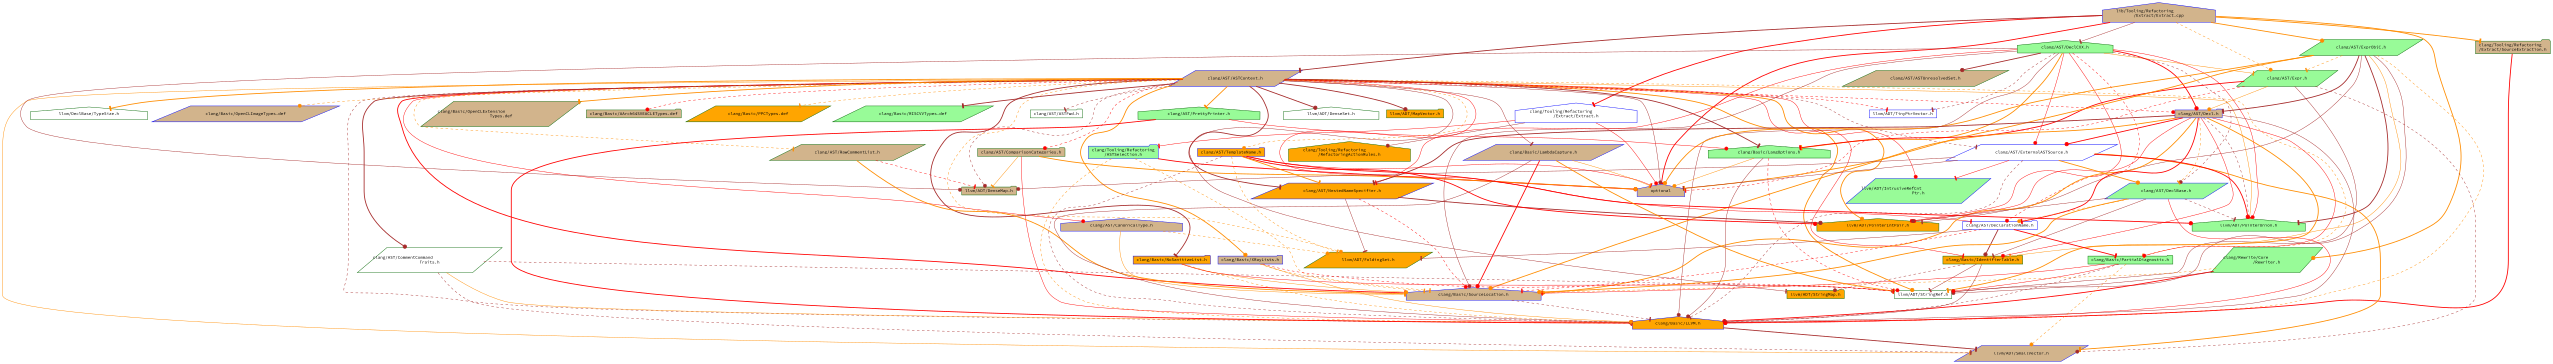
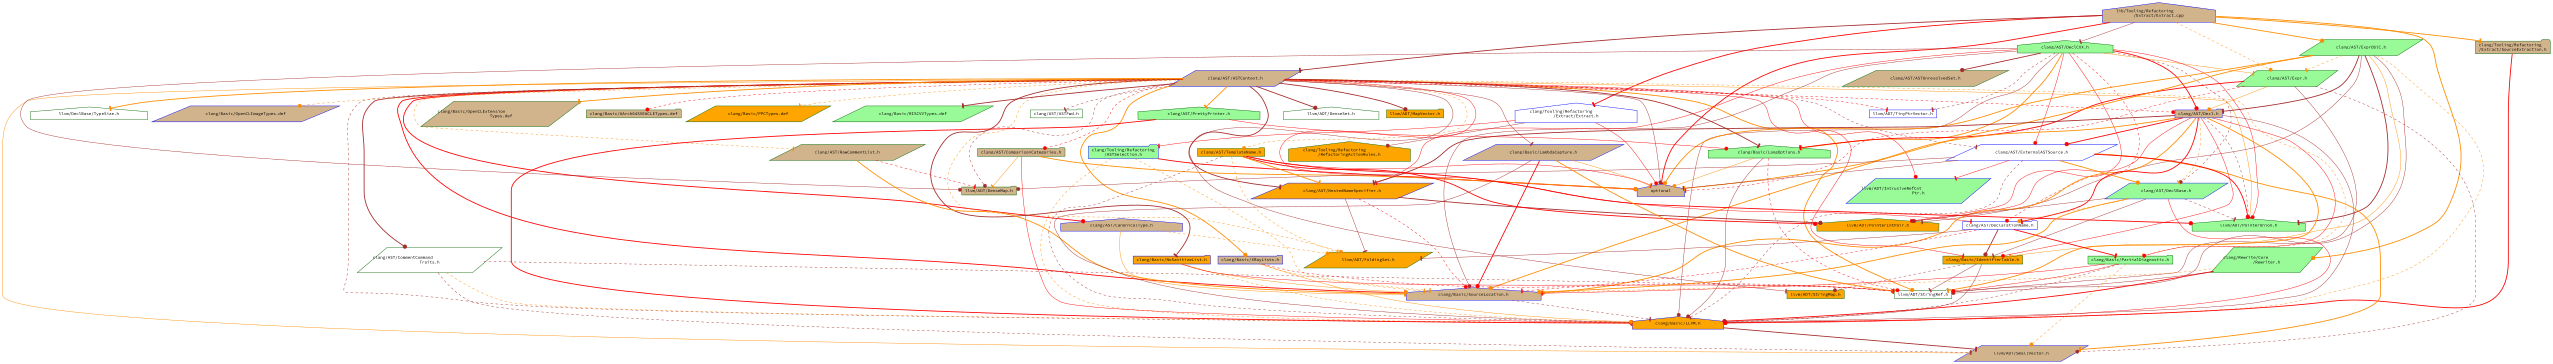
edge "clang/AST/ASTContext.h" -> "llvm/ADT/PointerIntPair.h": removed
edge "clang/AST/ASTContext.h" -> "clang/AST/CanonicalType.h": style solid -> bold
node "clang/AST/TemplateName.h": color blue -> darkgreen
edge "clang/AST/CommentCommand Traits.h" -> "clang/Basic/LLVM.h": style solid -> dashed
